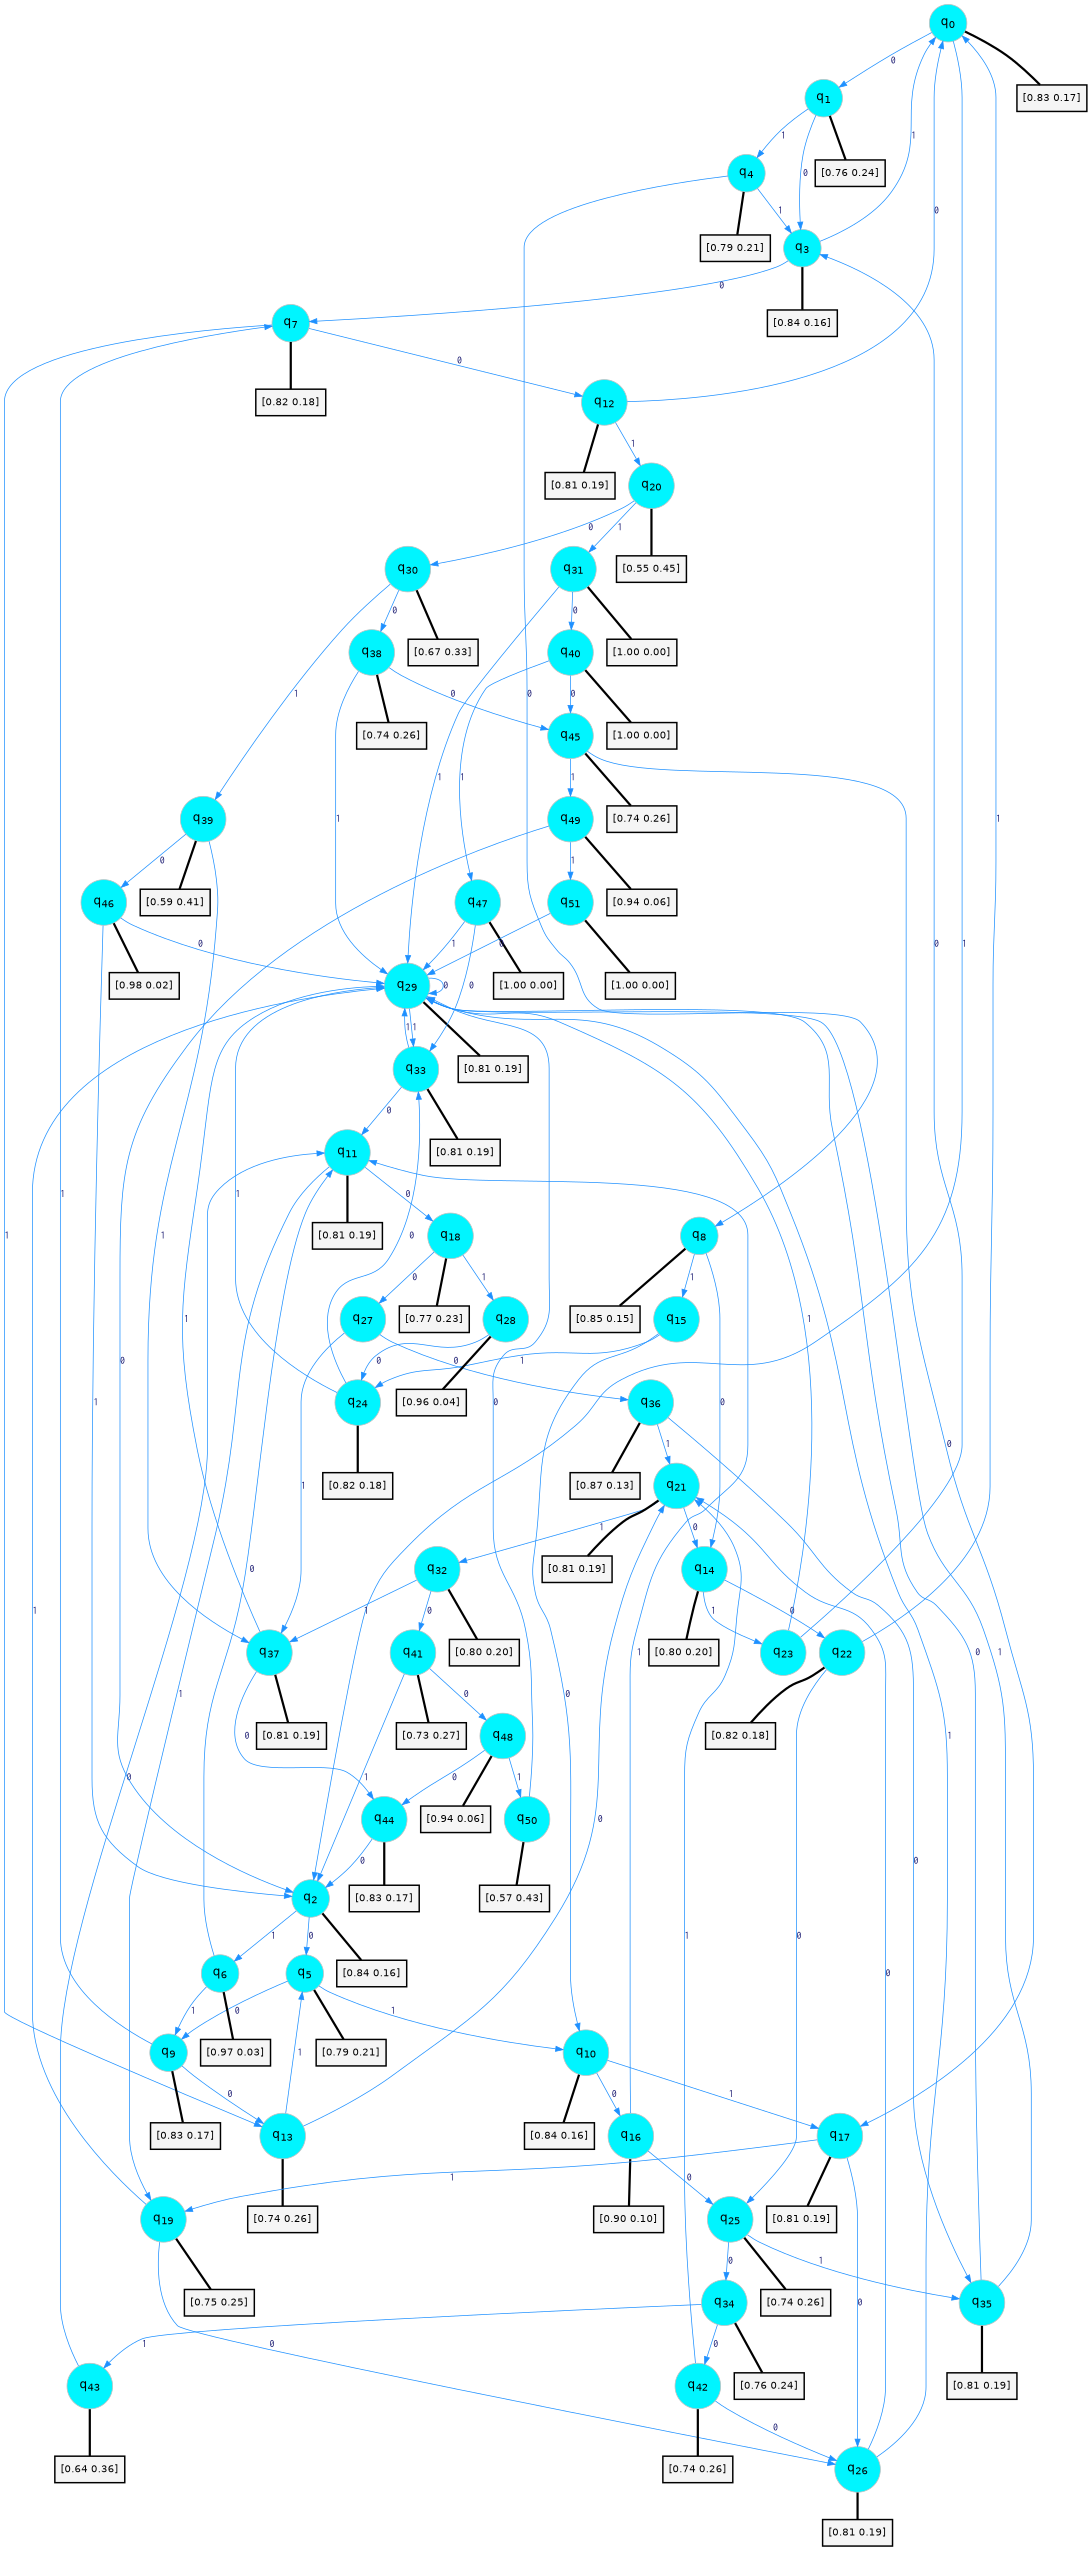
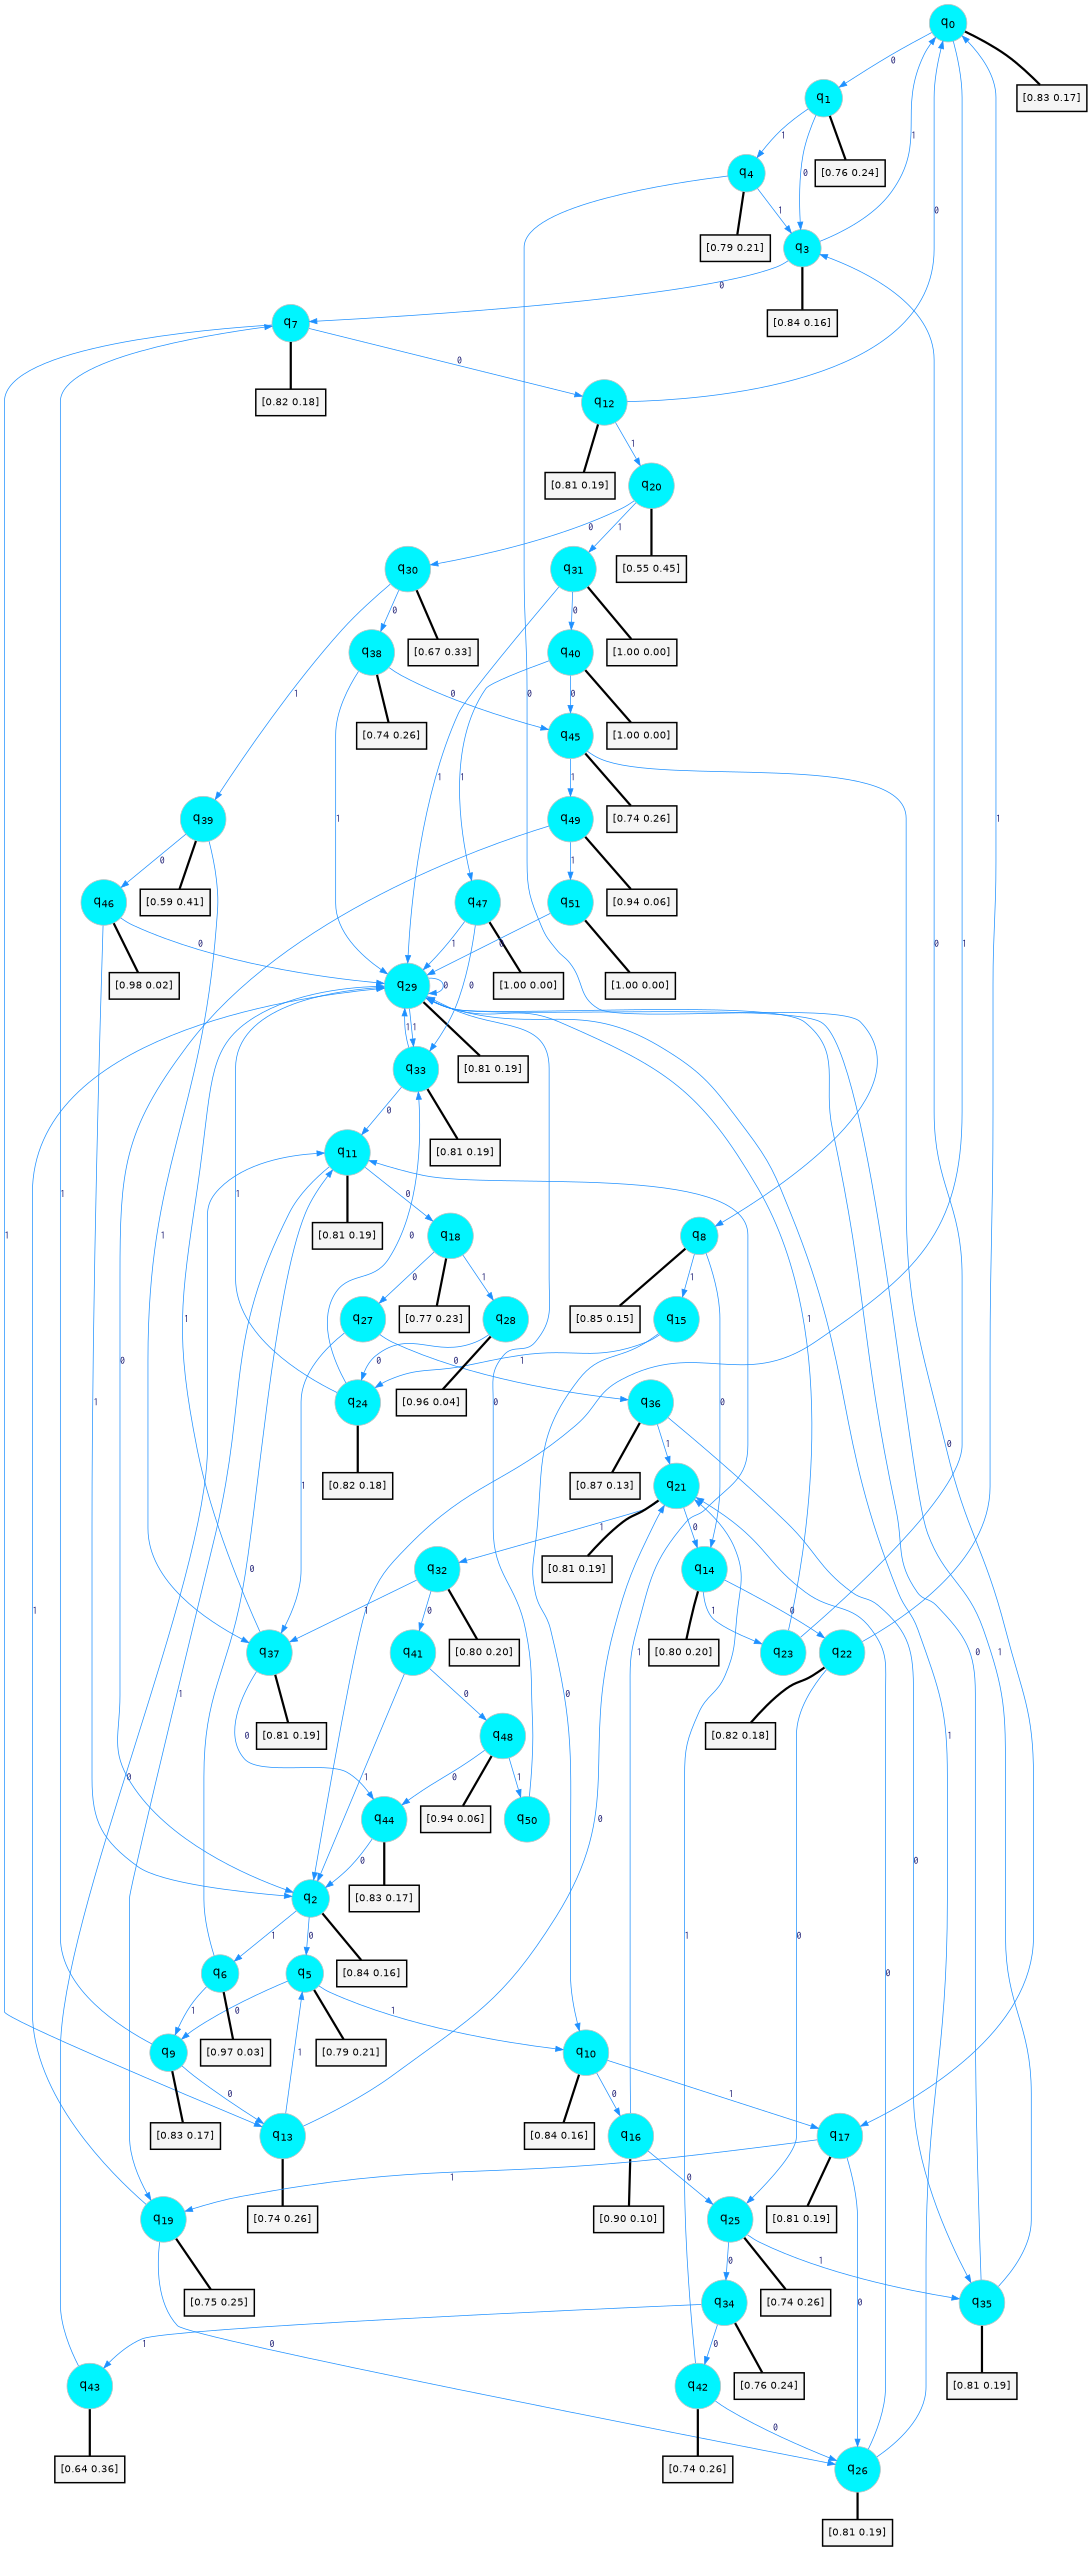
node "[0.73 0.27]": removed
node "[0.57 0.43]": removed
